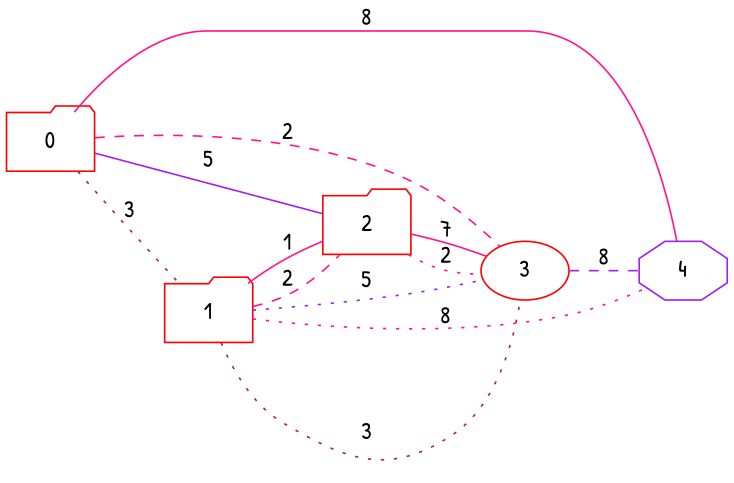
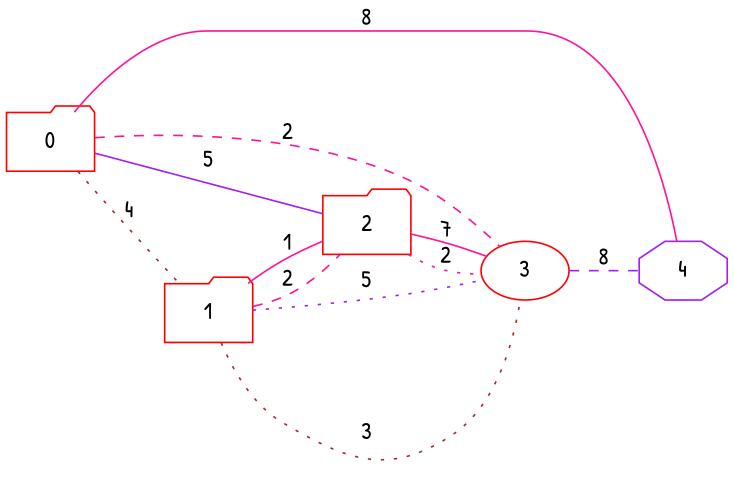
edge "0" -- "1": label "3" -> "4"
edge "4" -- "1": removed, label "8"
